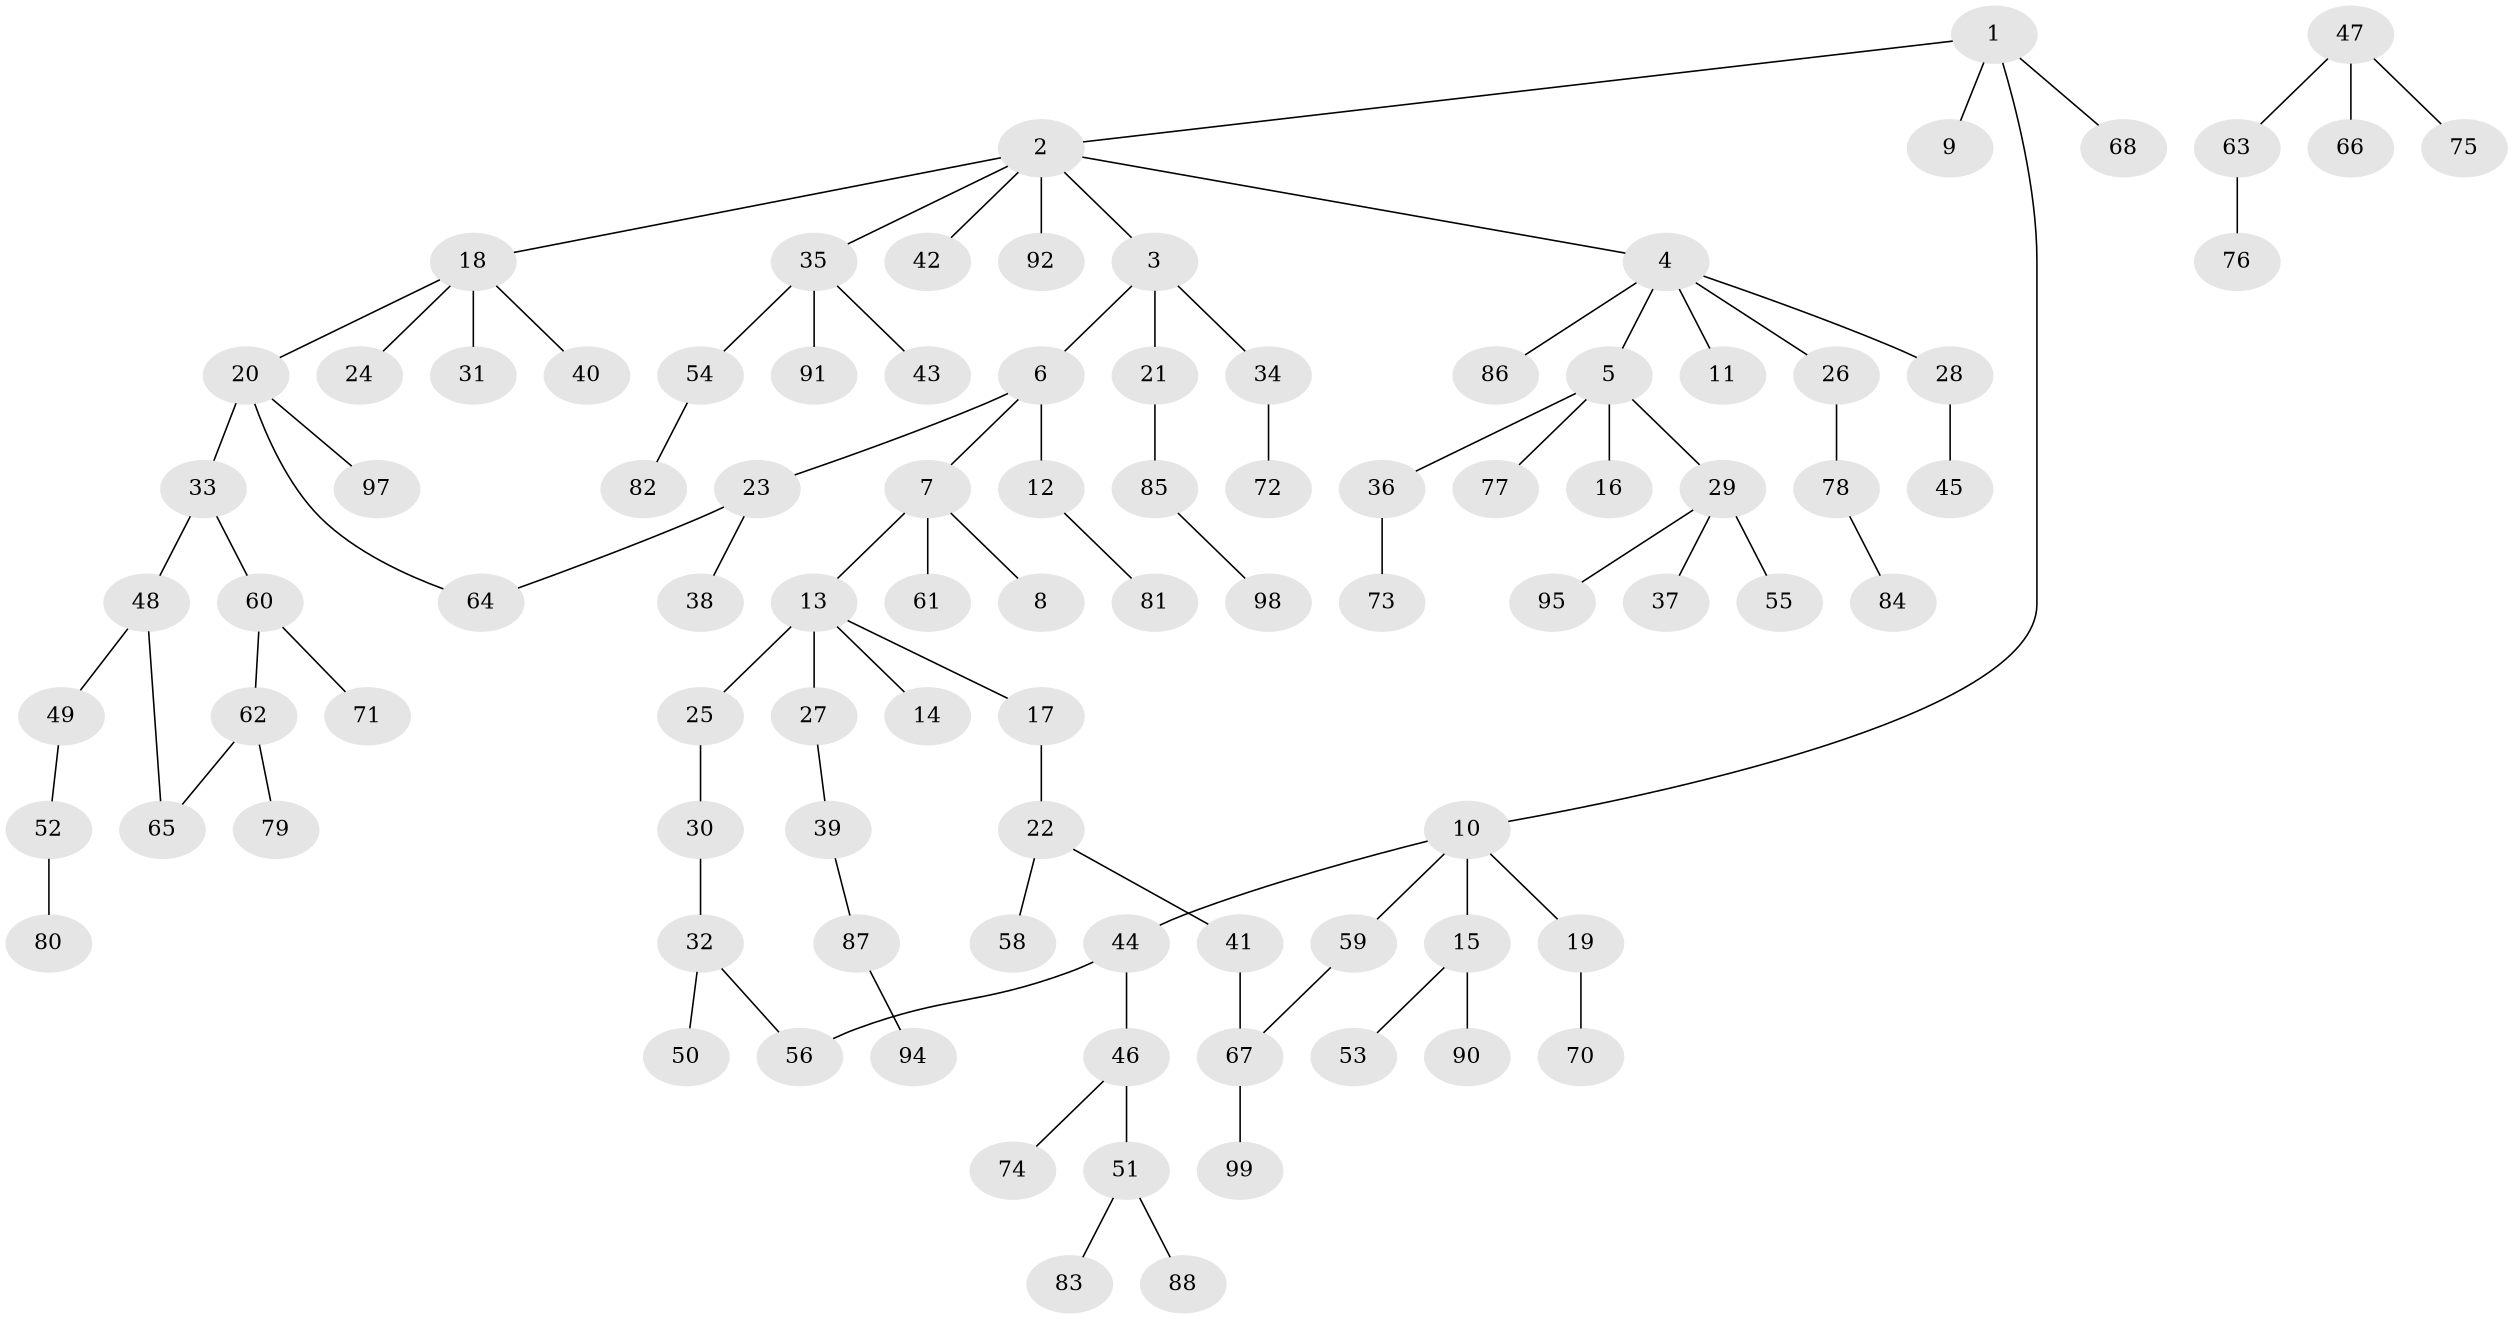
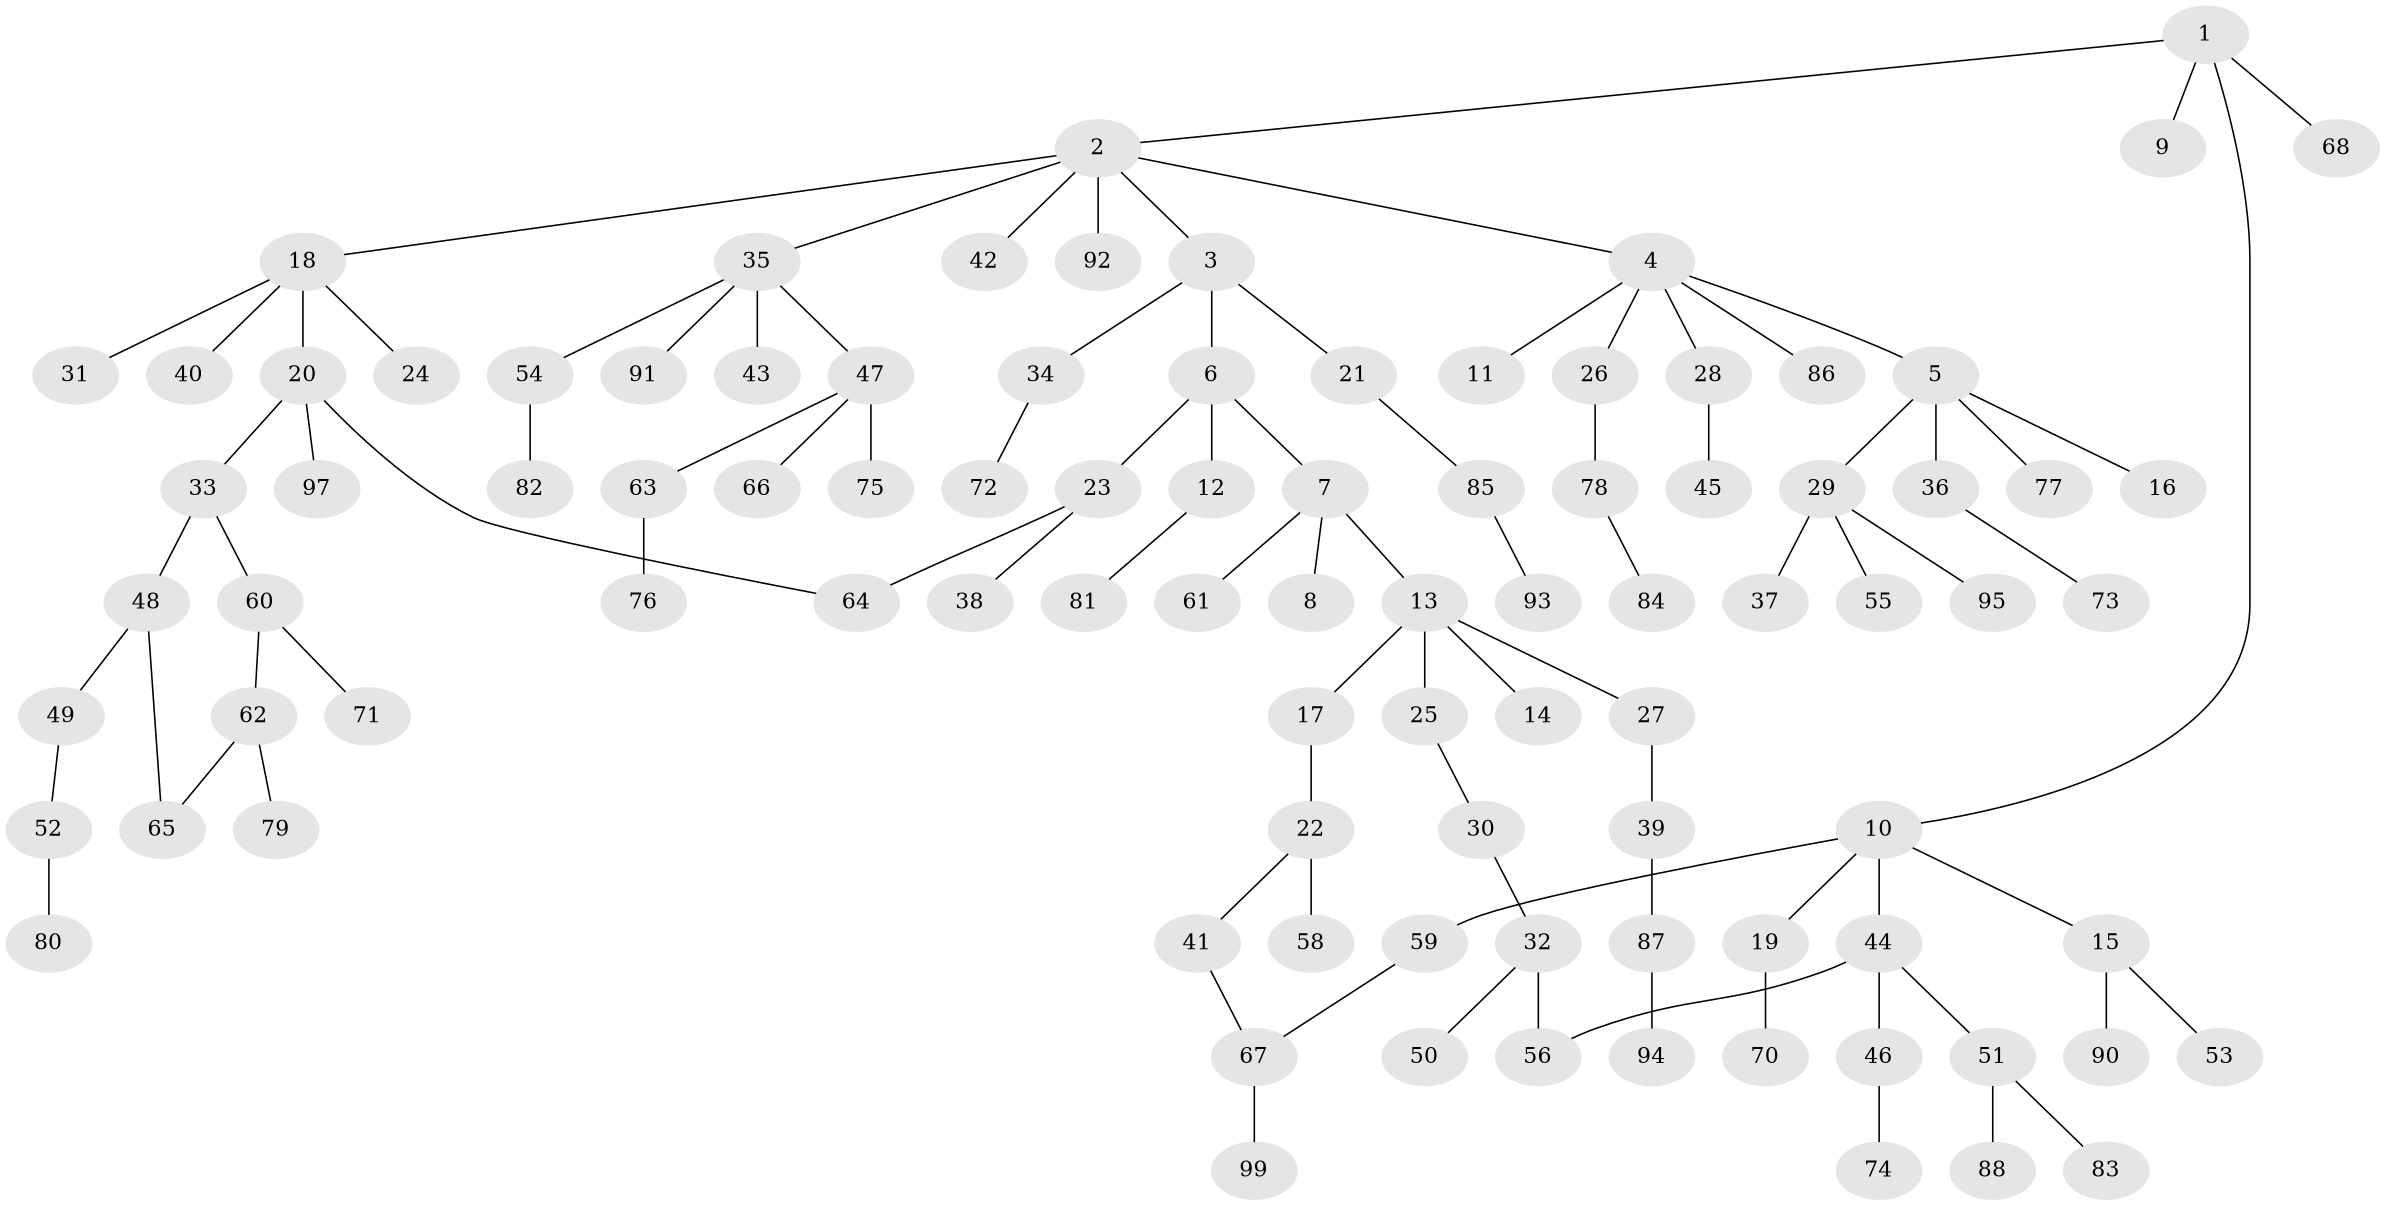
edge "35" -- "47": added
node "98": label "98" -> "93"
edge "46" -- "51": now "44" -- "51"
